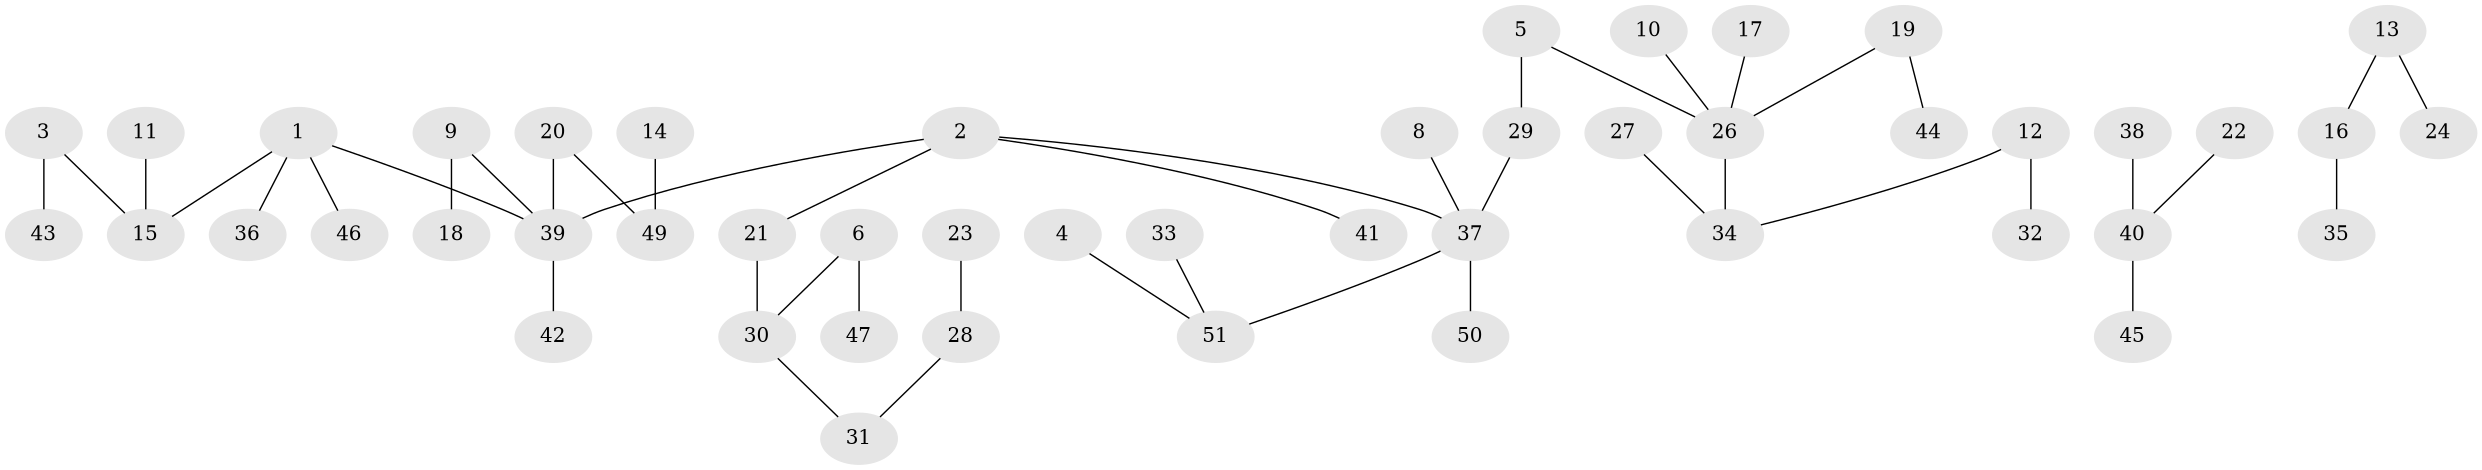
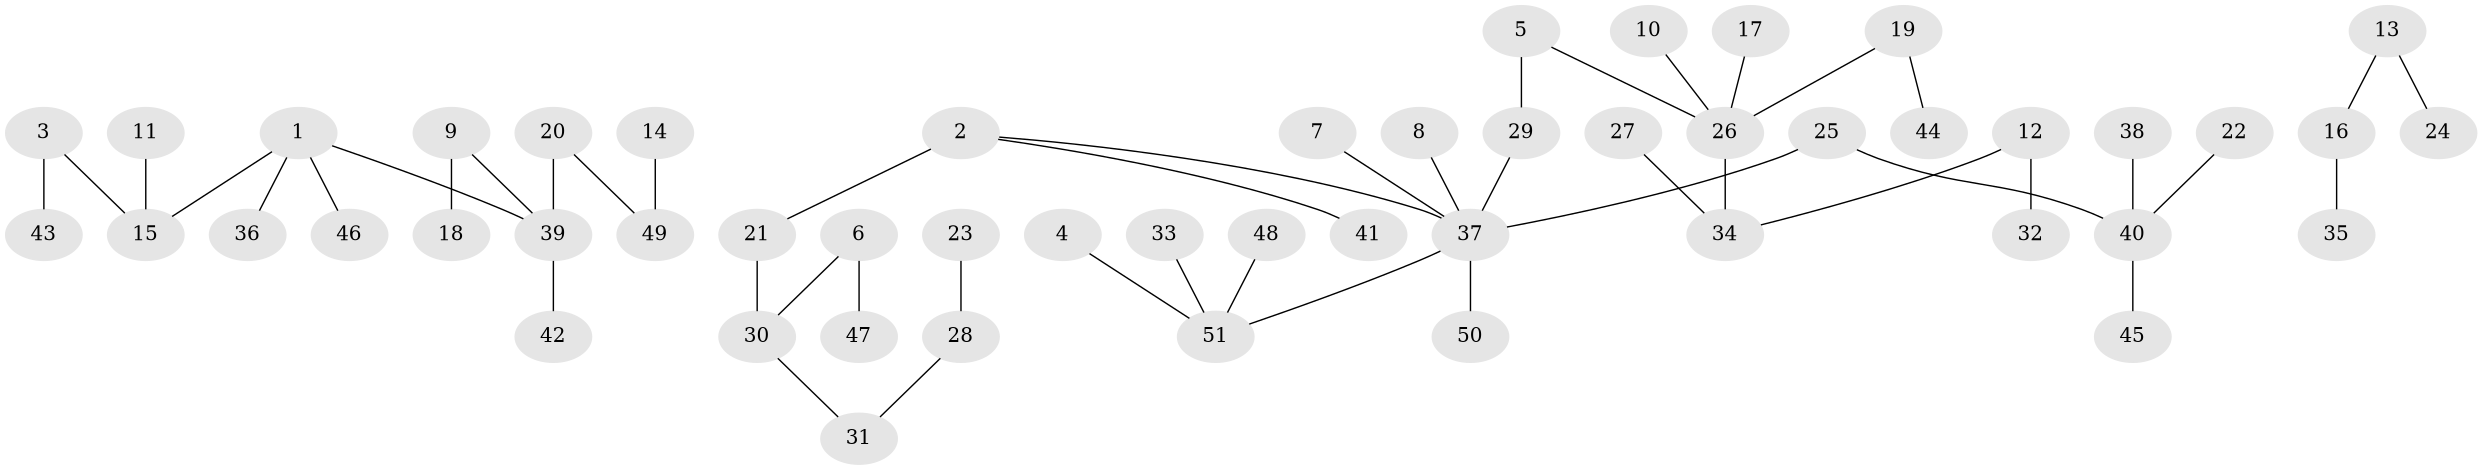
node "7": added
node "25": added
edge "2" -- "39": removed
node "48": added
